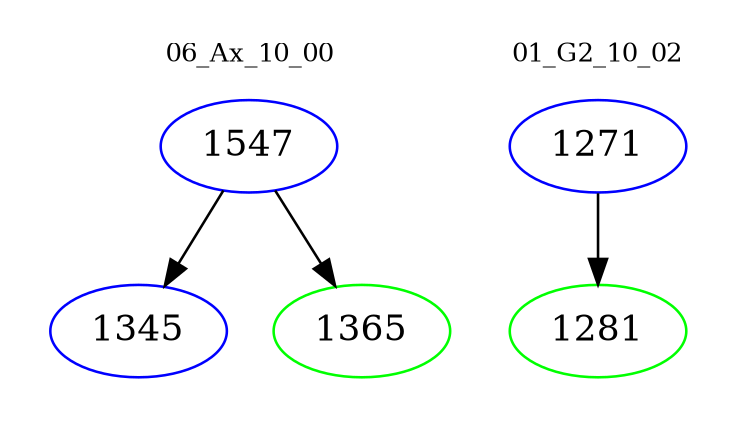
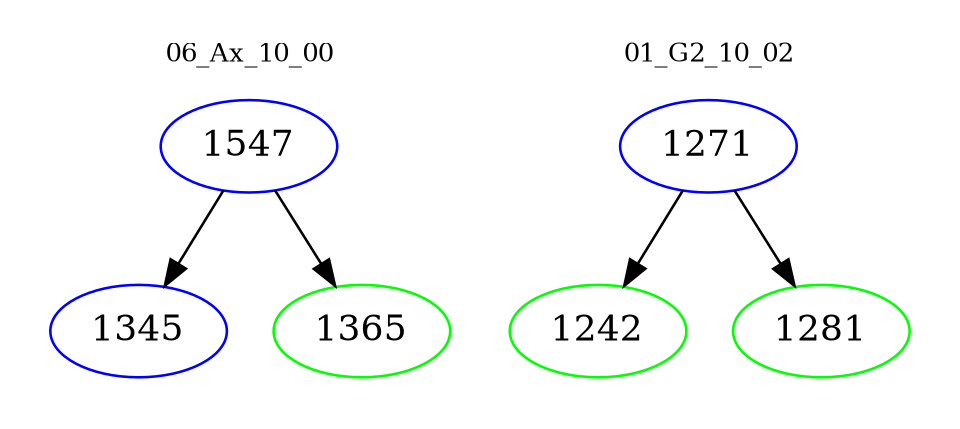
node "1242": added
